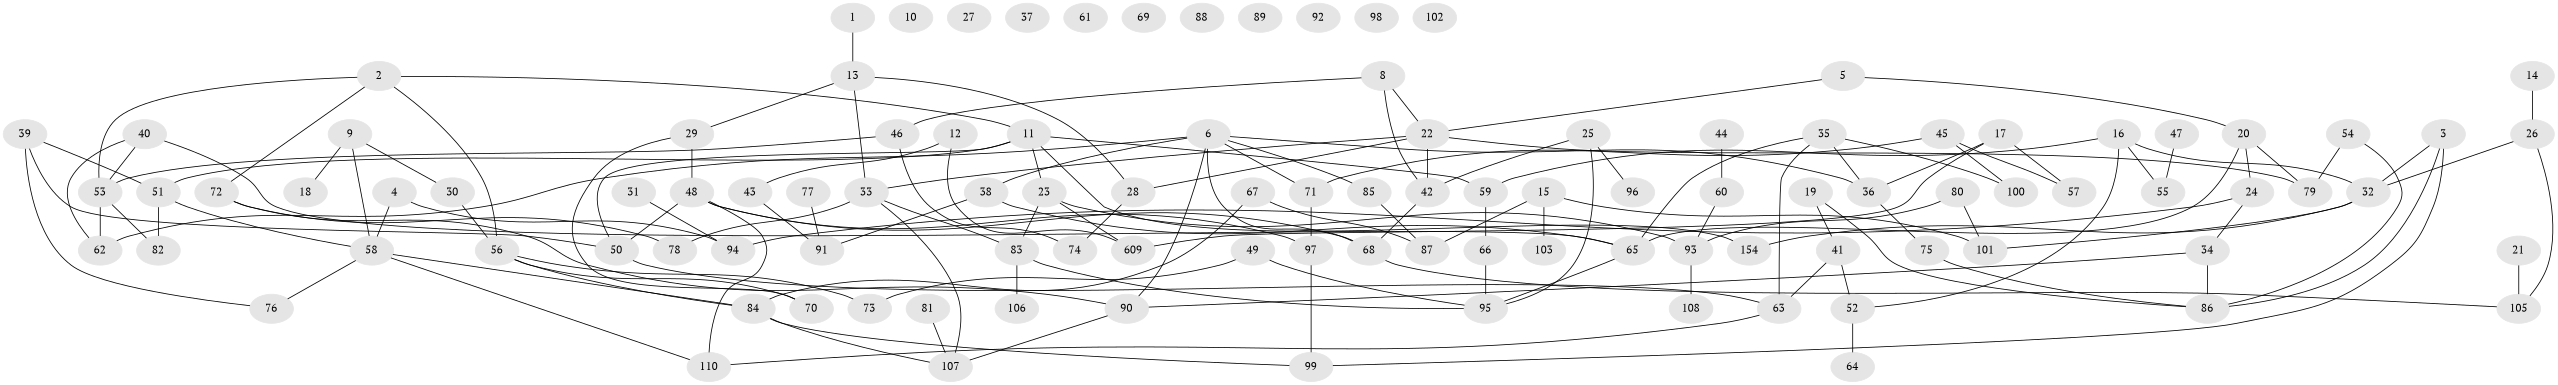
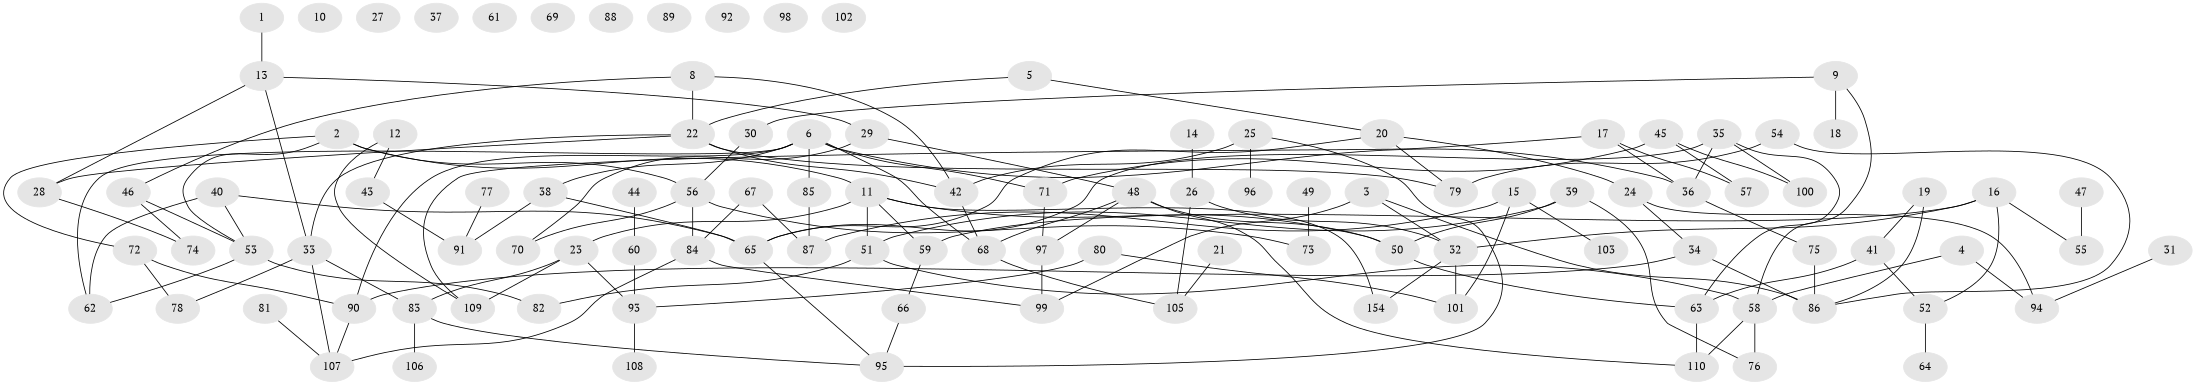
node "609": label "609" -> "109"
edge "58" -- "84": removed
edge "49" -- "95": removed
